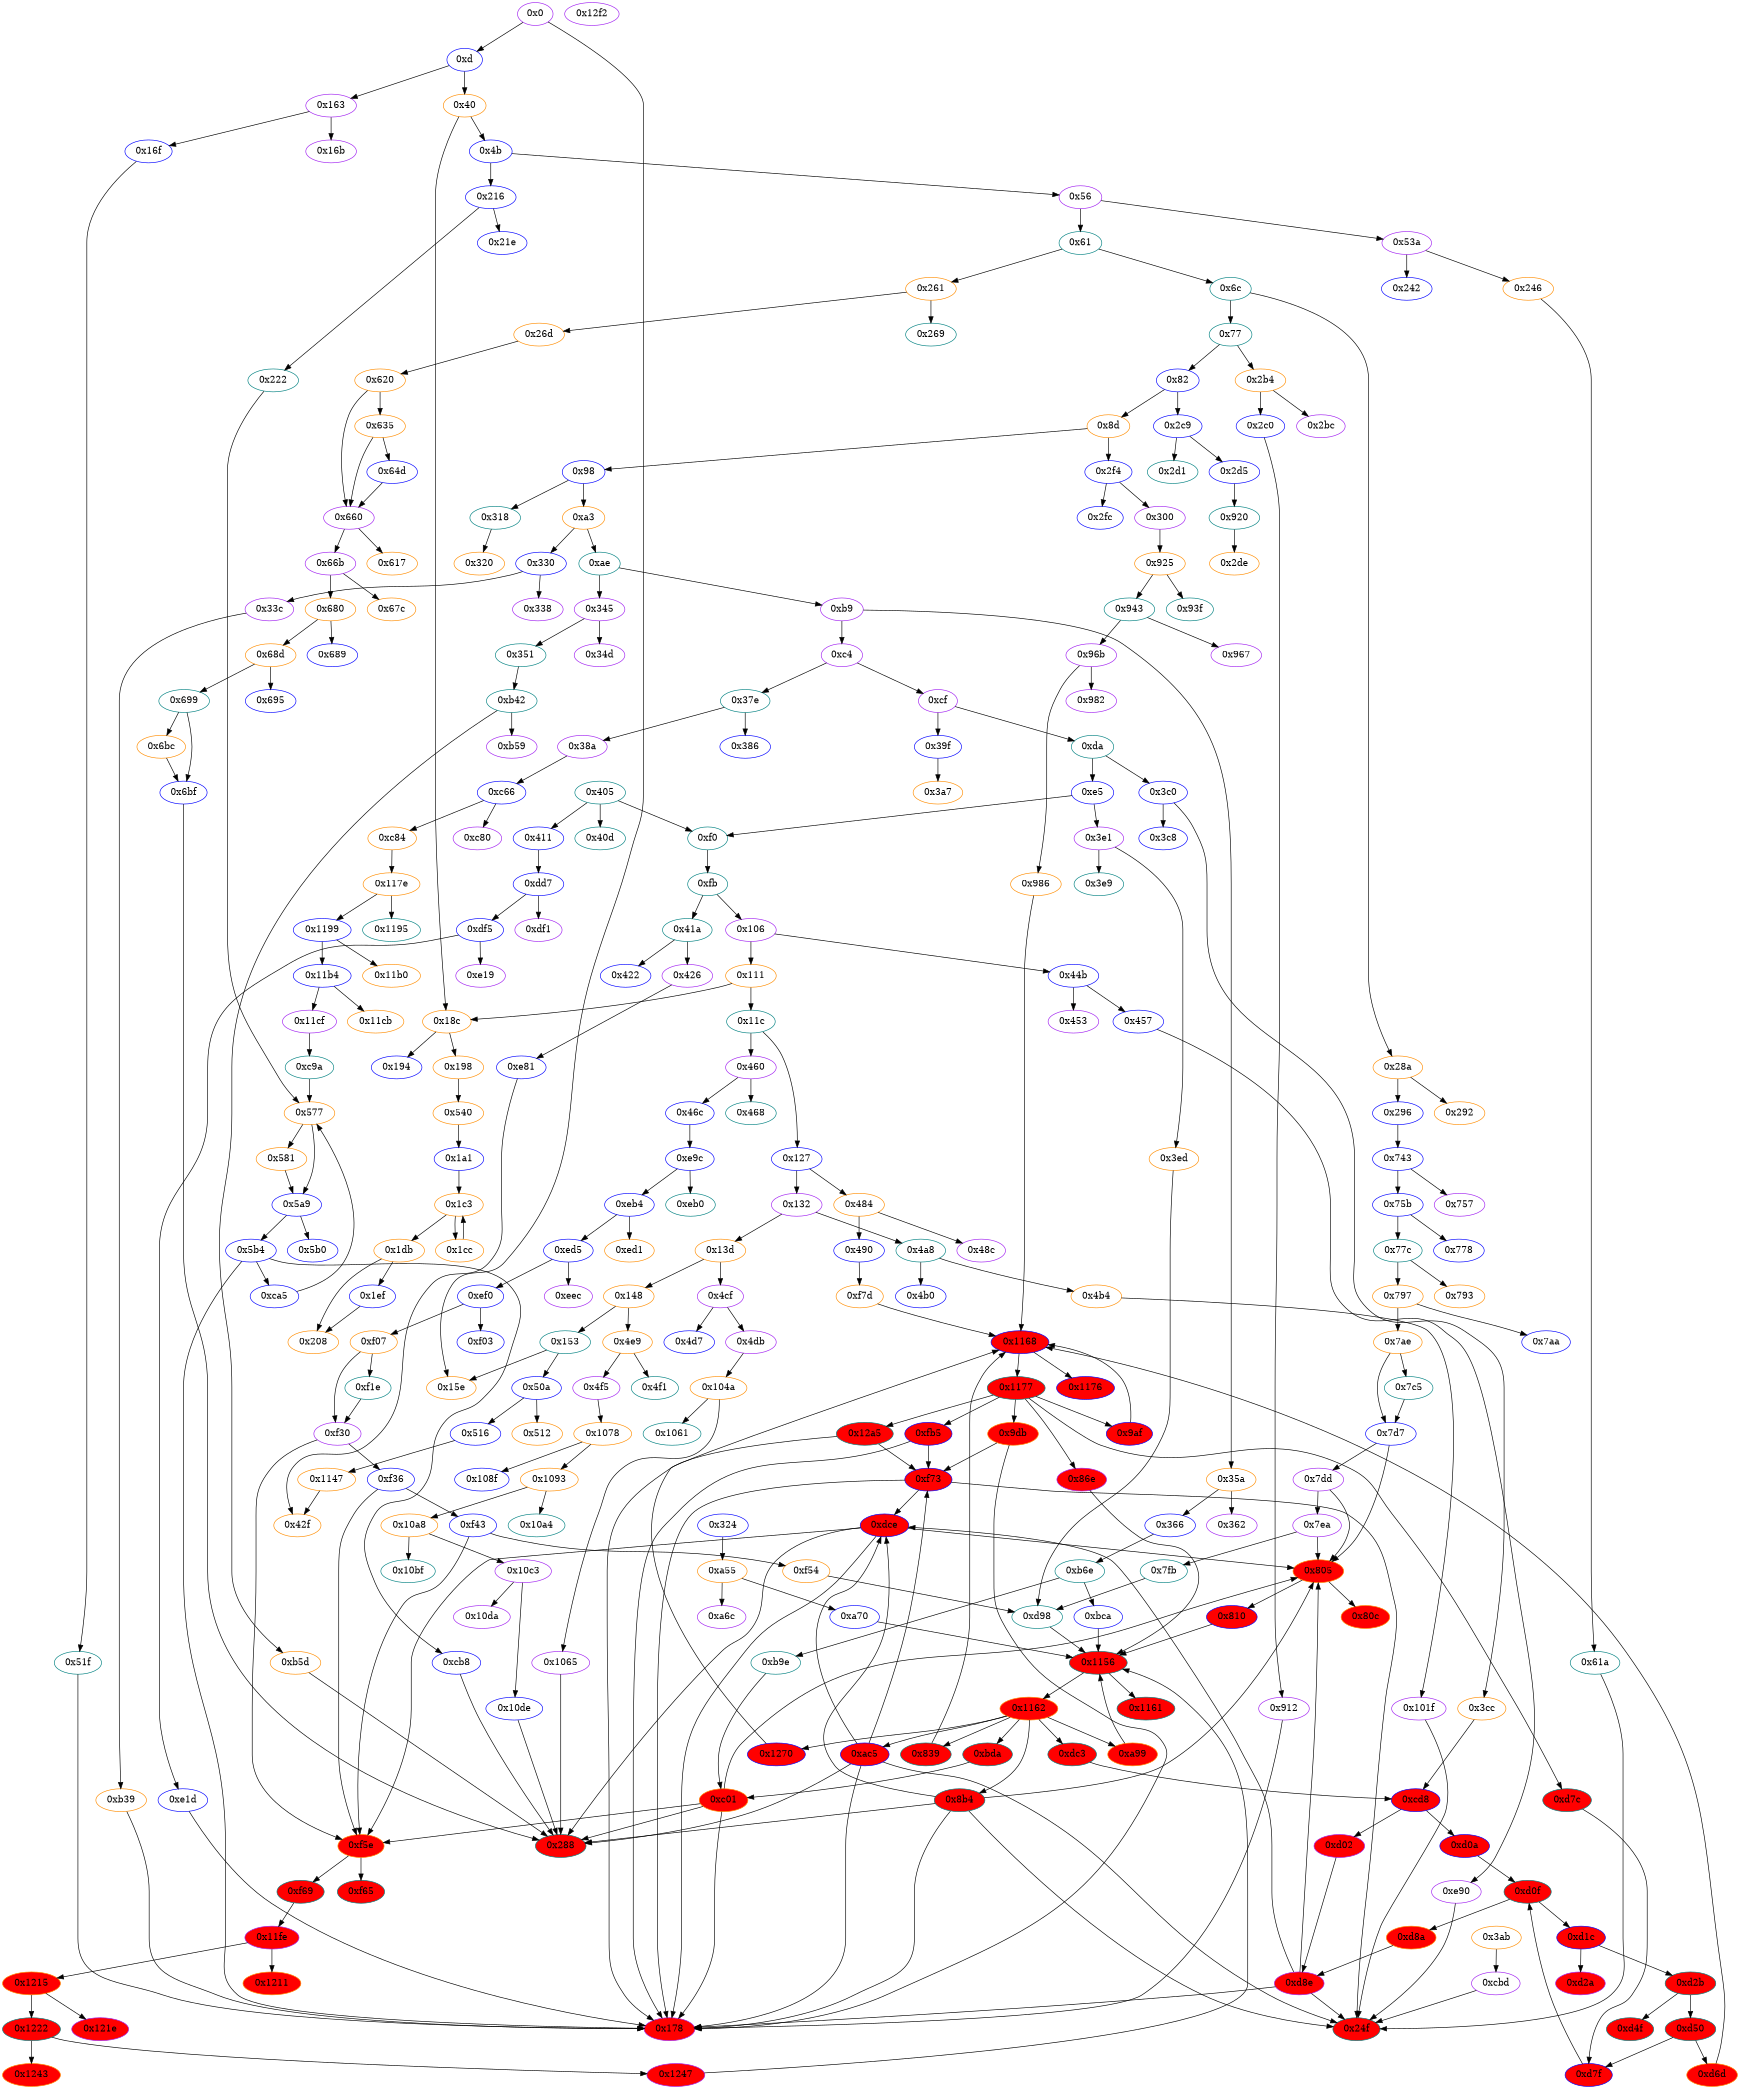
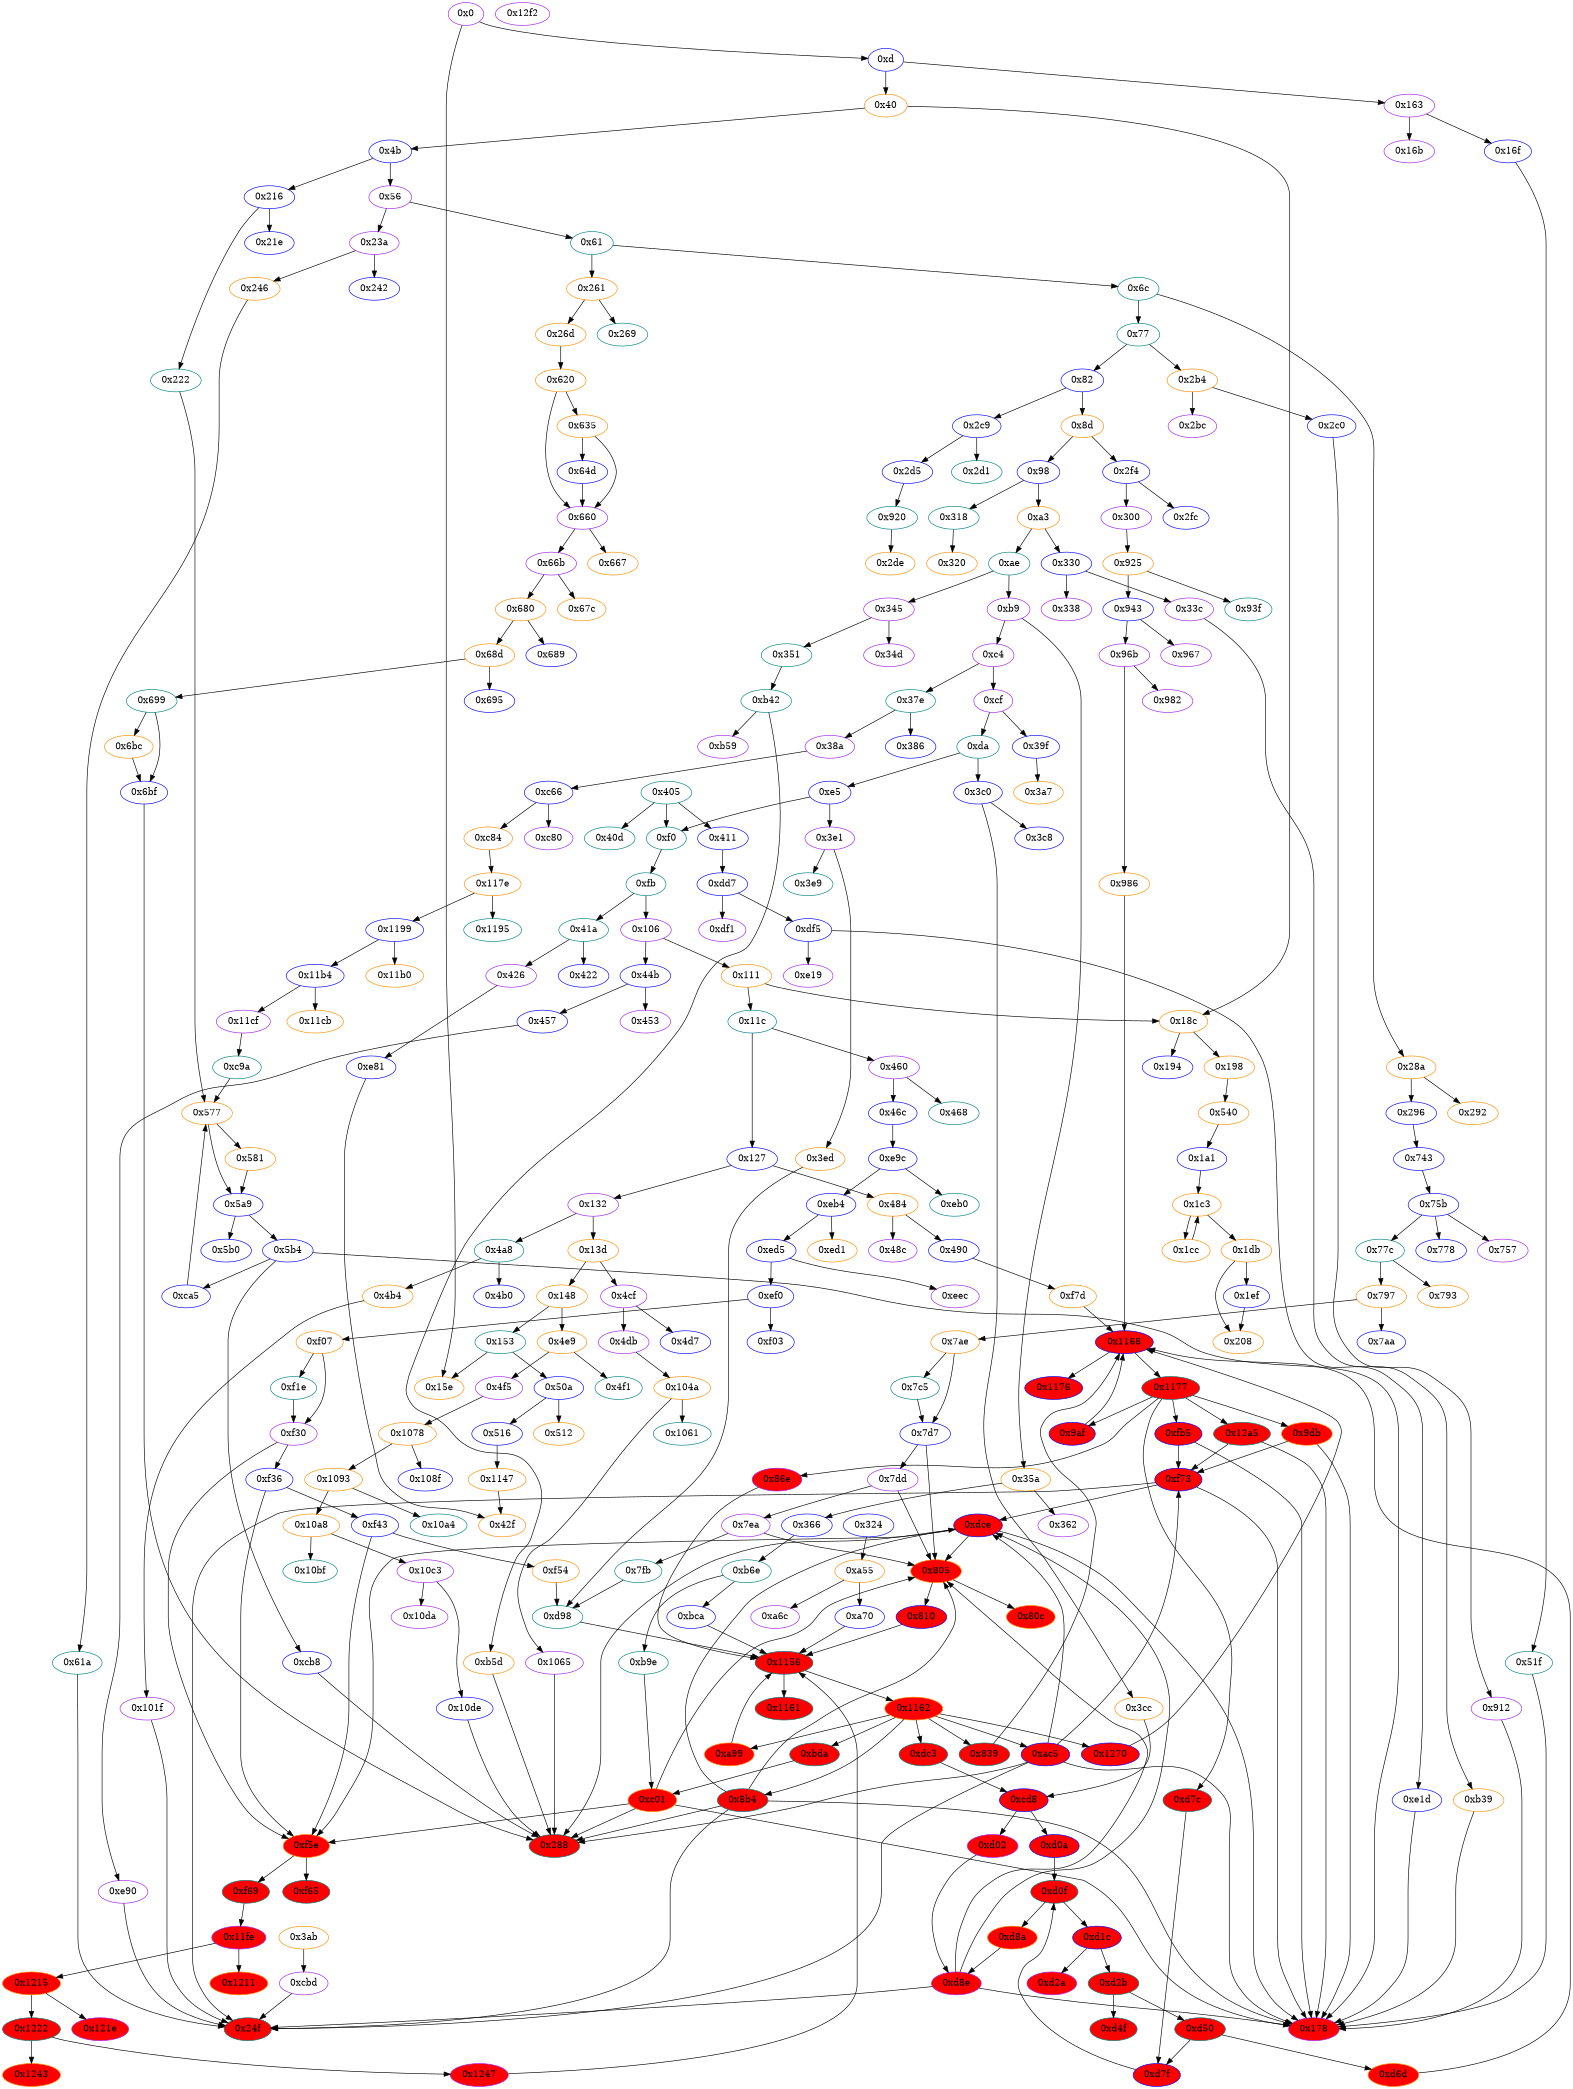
node "0x53a": label "0x53a" -> "0x23a"
node "0x617": label "0x617" -> "0x667"
node "0x943": color teal -> blue
edge "0x743" -> "0x757": now "0x75b" -> "0x757"
